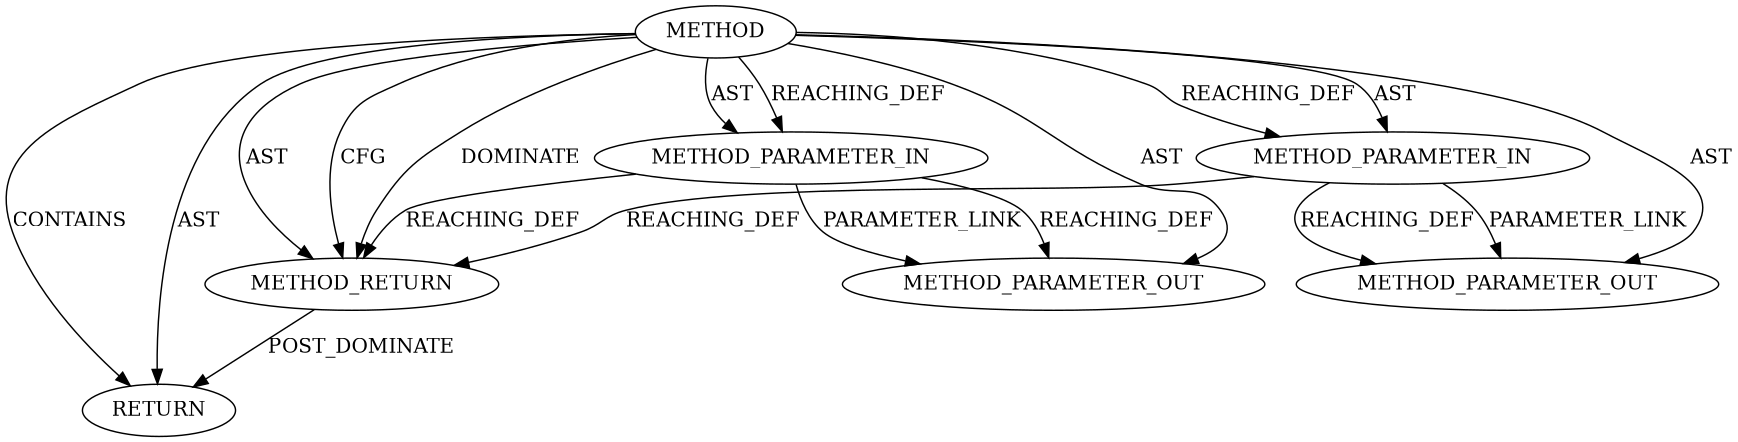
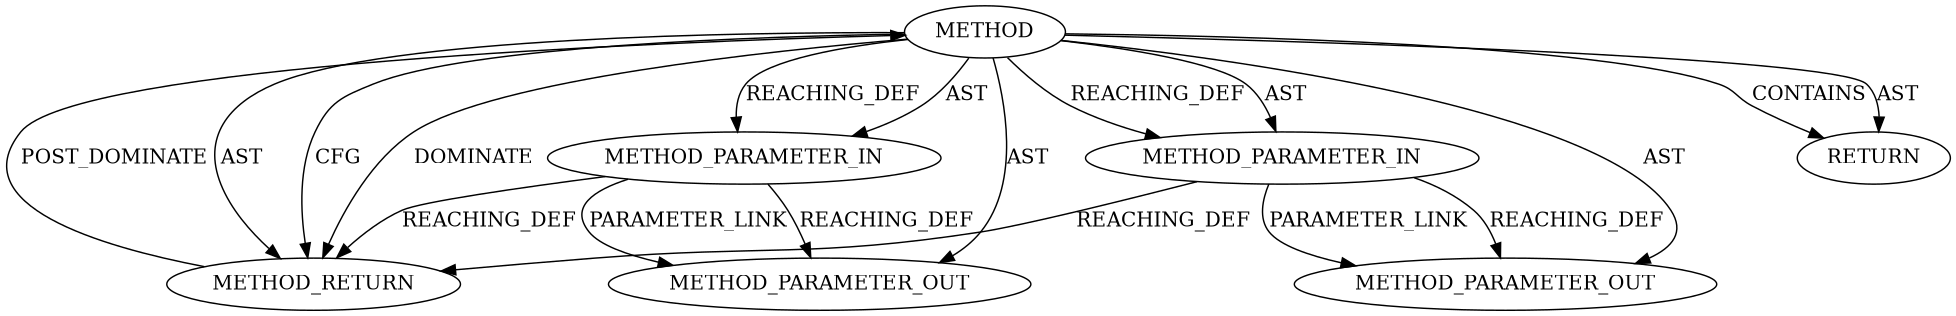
edge "METHOD_RETURN" -> "RETURN": now "METHOD_RETURN" -> "METHOD"
